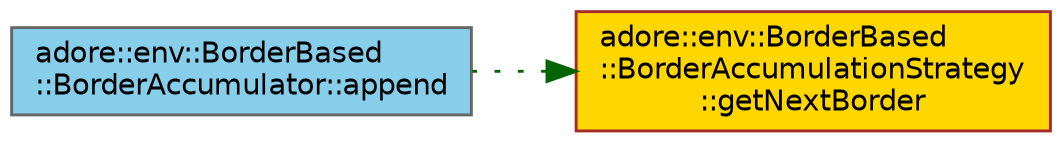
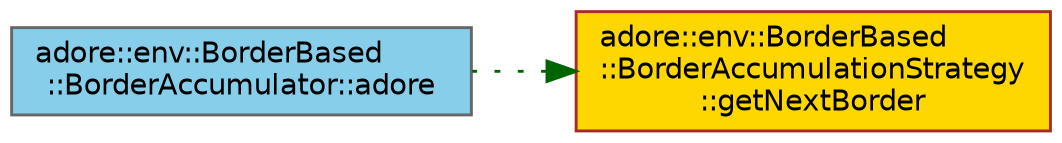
node "adore::env::BorderBased ::BorderAccumulator::append": label "adore::env::BorderBased ::BorderAccumulator::append" -> "adore::env::BorderBased ::BorderAccumulator::adore"
